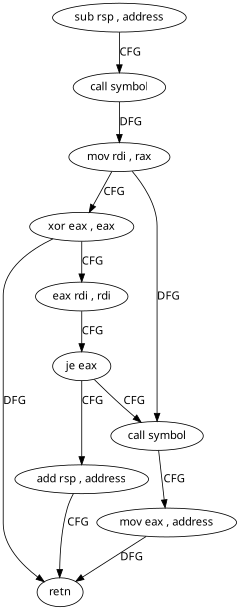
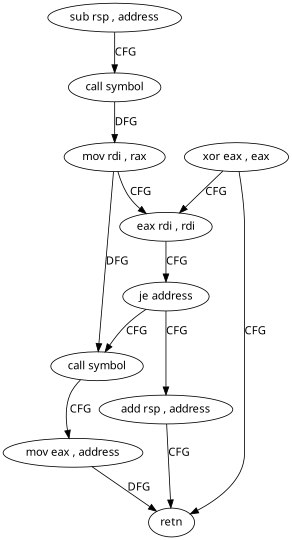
edge "mov rdi , rax" -> "xor eax , eax": now "mov rdi , rax" -> "eax rdi , rdi"
node "je eax": label "je eax" -> "je address"
edge "xor eax , eax" -> "retn": label "DFG" -> "CFG"
